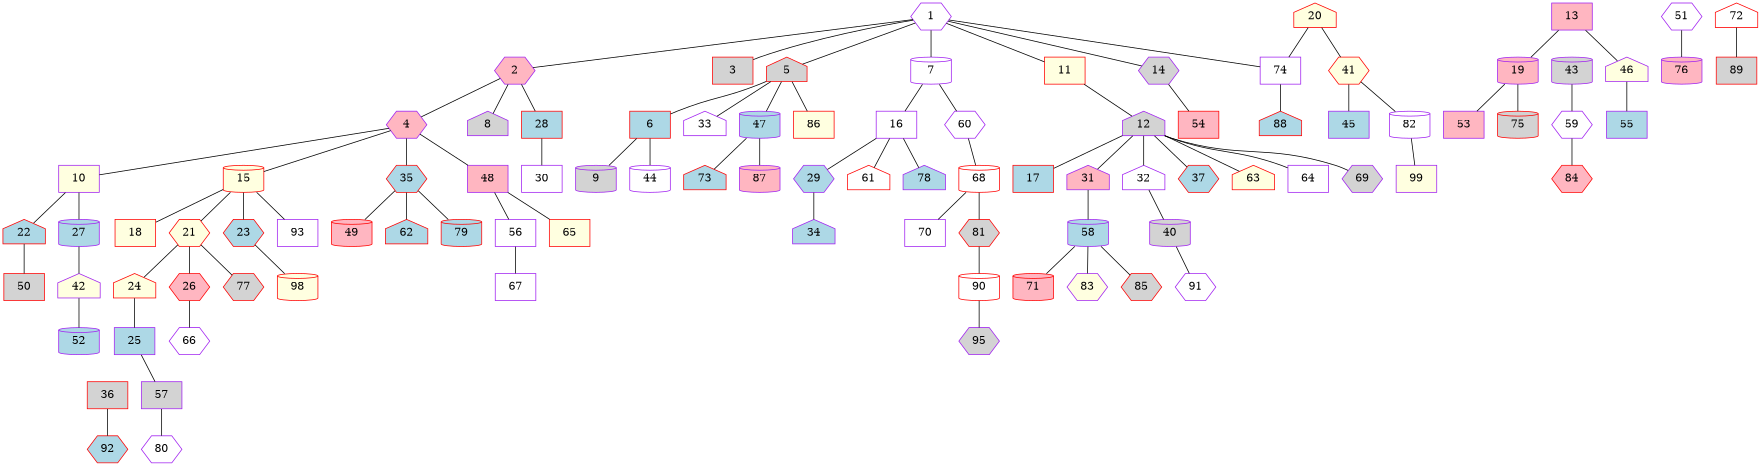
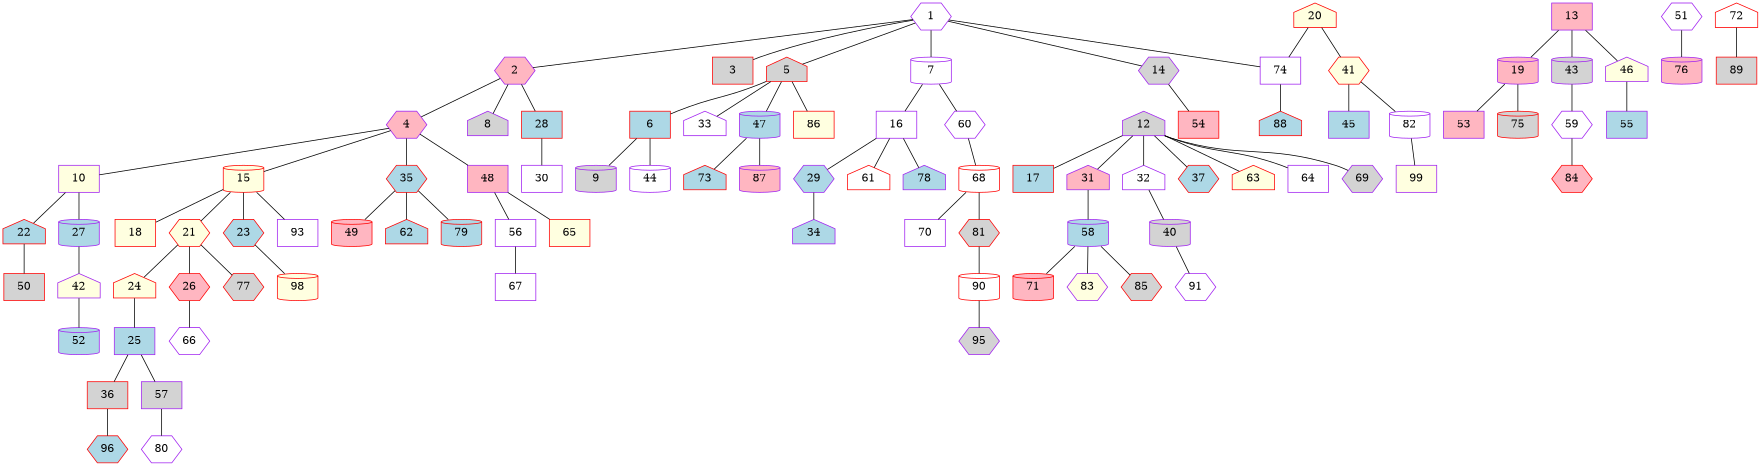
edge "13" -- "43": added
node "11": removed
edge "25" -- "36": added
node "92": label "92" -> "96"
